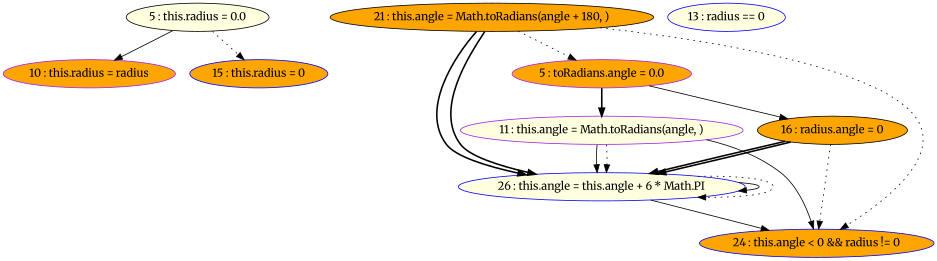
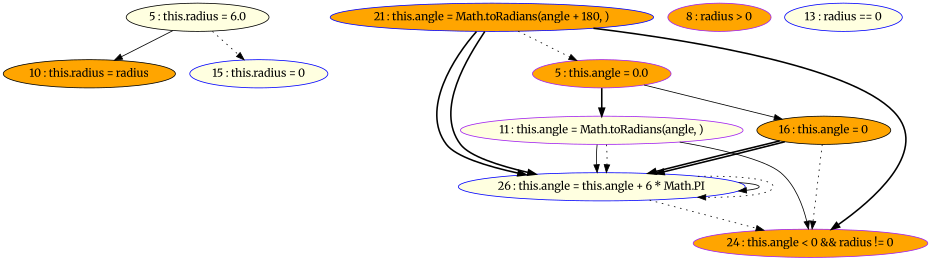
node "5 : this.radius = 0.0": label "5 : this.radius = 0.0" -> "5 : this.radius = 6.0"
node "21 : this.angle = Math.toRadians(angle + 180, )": color black -> blue
node "8 : radius > 0": added
edge "21 : this.angle = Math.toRadians(angle + 180, )" -> "24 : this.angle < 0 && radius != 0": style dotted -> bold
node "10 : this.radius = radius": color purple -> black
node "15 : this.radius = 0": fillcolor orange -> lightyellow
node "5 : toRadians.angle = 0.0": label "5 : toRadians.angle = 0.0" -> "5 : this.angle = 0.0"
node "16 : radius.angle = 0": label "16 : radius.angle = 0" -> "16 : this.angle = 0"
edge "26 : this.angle = this.angle + 6 * Math.PI" -> "24 : this.angle < 0 && radius != 0": style solid -> dotted
node "24 : this.angle < 0 && radius != 0": color blue -> purple
